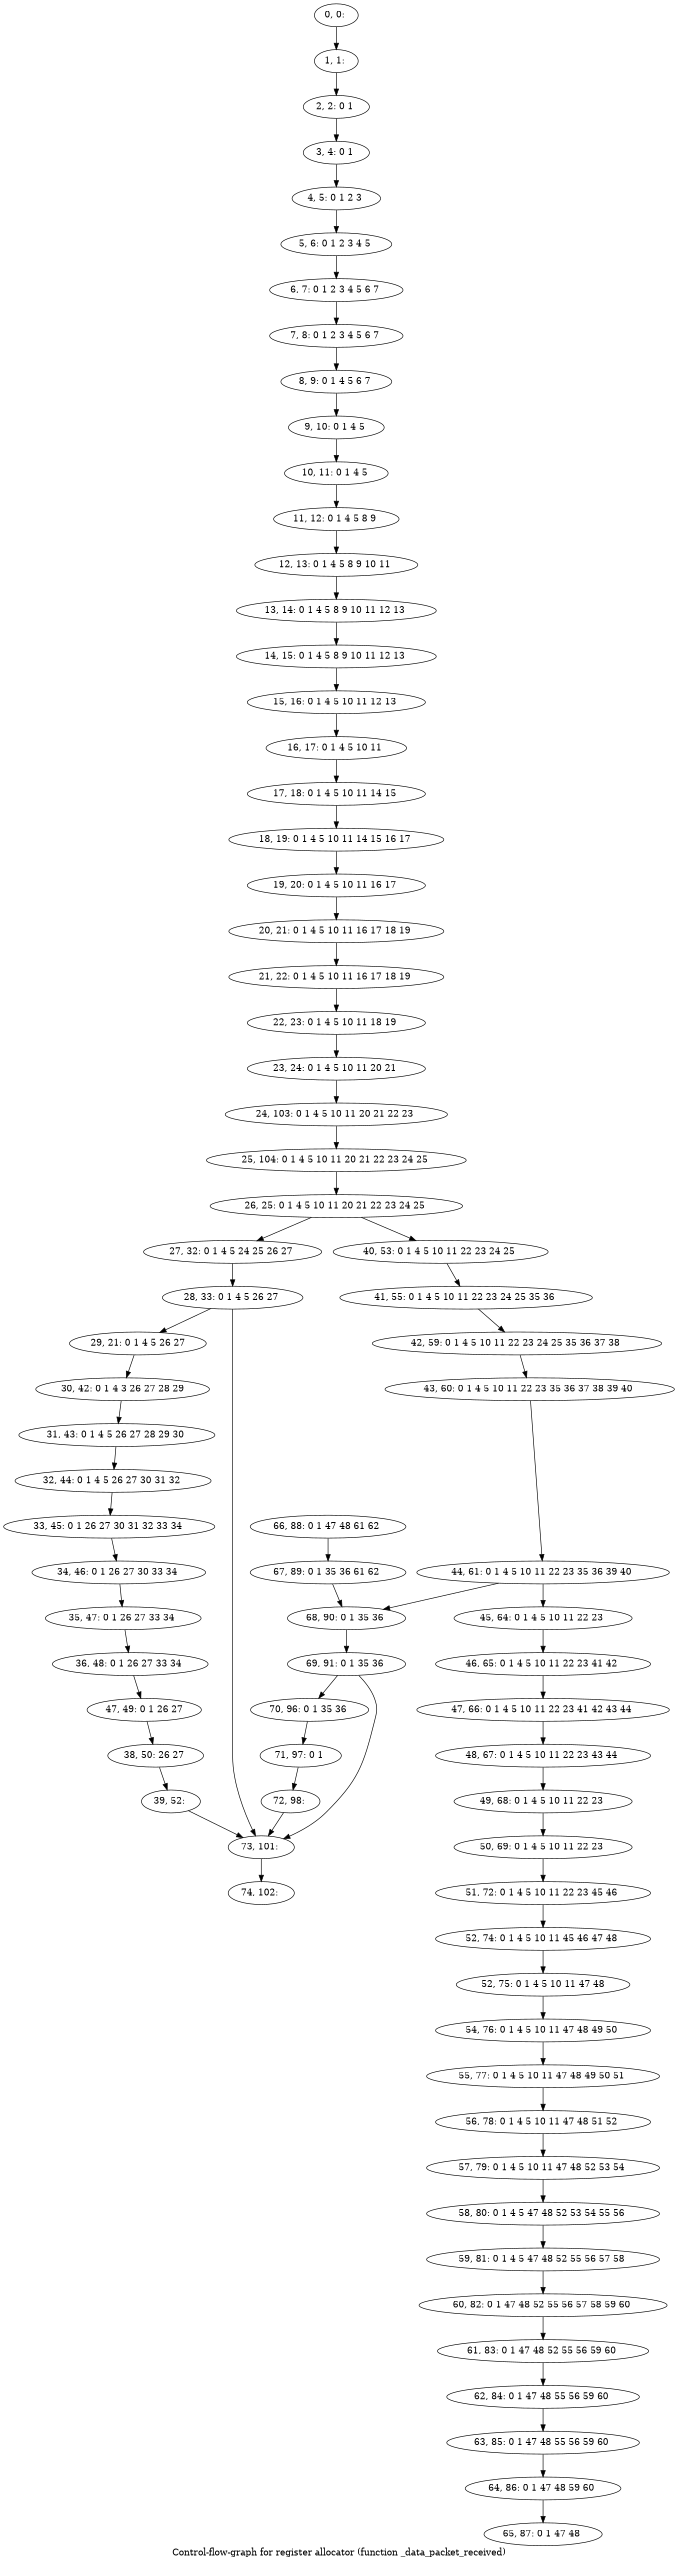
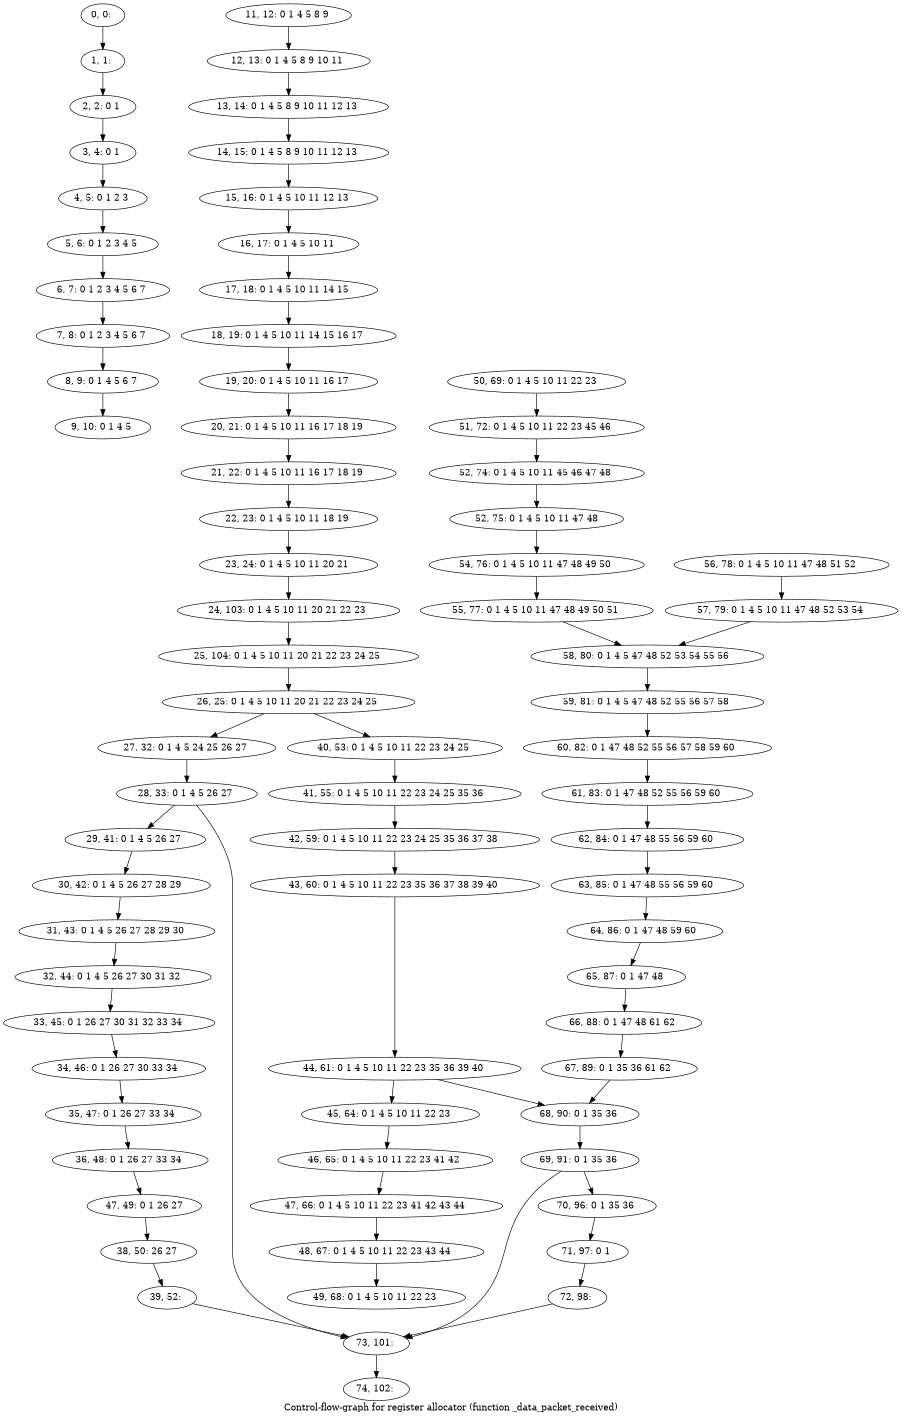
node "10, 11: 0 1 4 5": removed
edge "65, 87: 0 1 47 48" -> "66, 88: 0 1 47 48 61 62": added
node "29, 21: 0 1 4 5 26 27": label "29, 21: 0 1 4 5 26 27" -> "29, 41: 0 1 4 5 26 27"
node "30, 42: 0 1 4 3 26 27 28 29": label "30, 42: 0 1 4 3 26 27 28 29" -> "30, 42: 0 1 4 5 26 27 28 29"
edge "49, 68: 0 1 4 5 10 11 22 23" -> "50, 69: 0 1 4 5 10 11 22 23": removed
edge "55, 77: 0 1 4 5 10 11 47 48 49 50 51" -> "56, 78: 0 1 4 5 10 11 47 48 51 52": now "55, 77: 0 1 4 5 10 11 47 48 49 50 51" -> "58, 80: 0 1 4 5 47 48 52 53 54 55 56"
